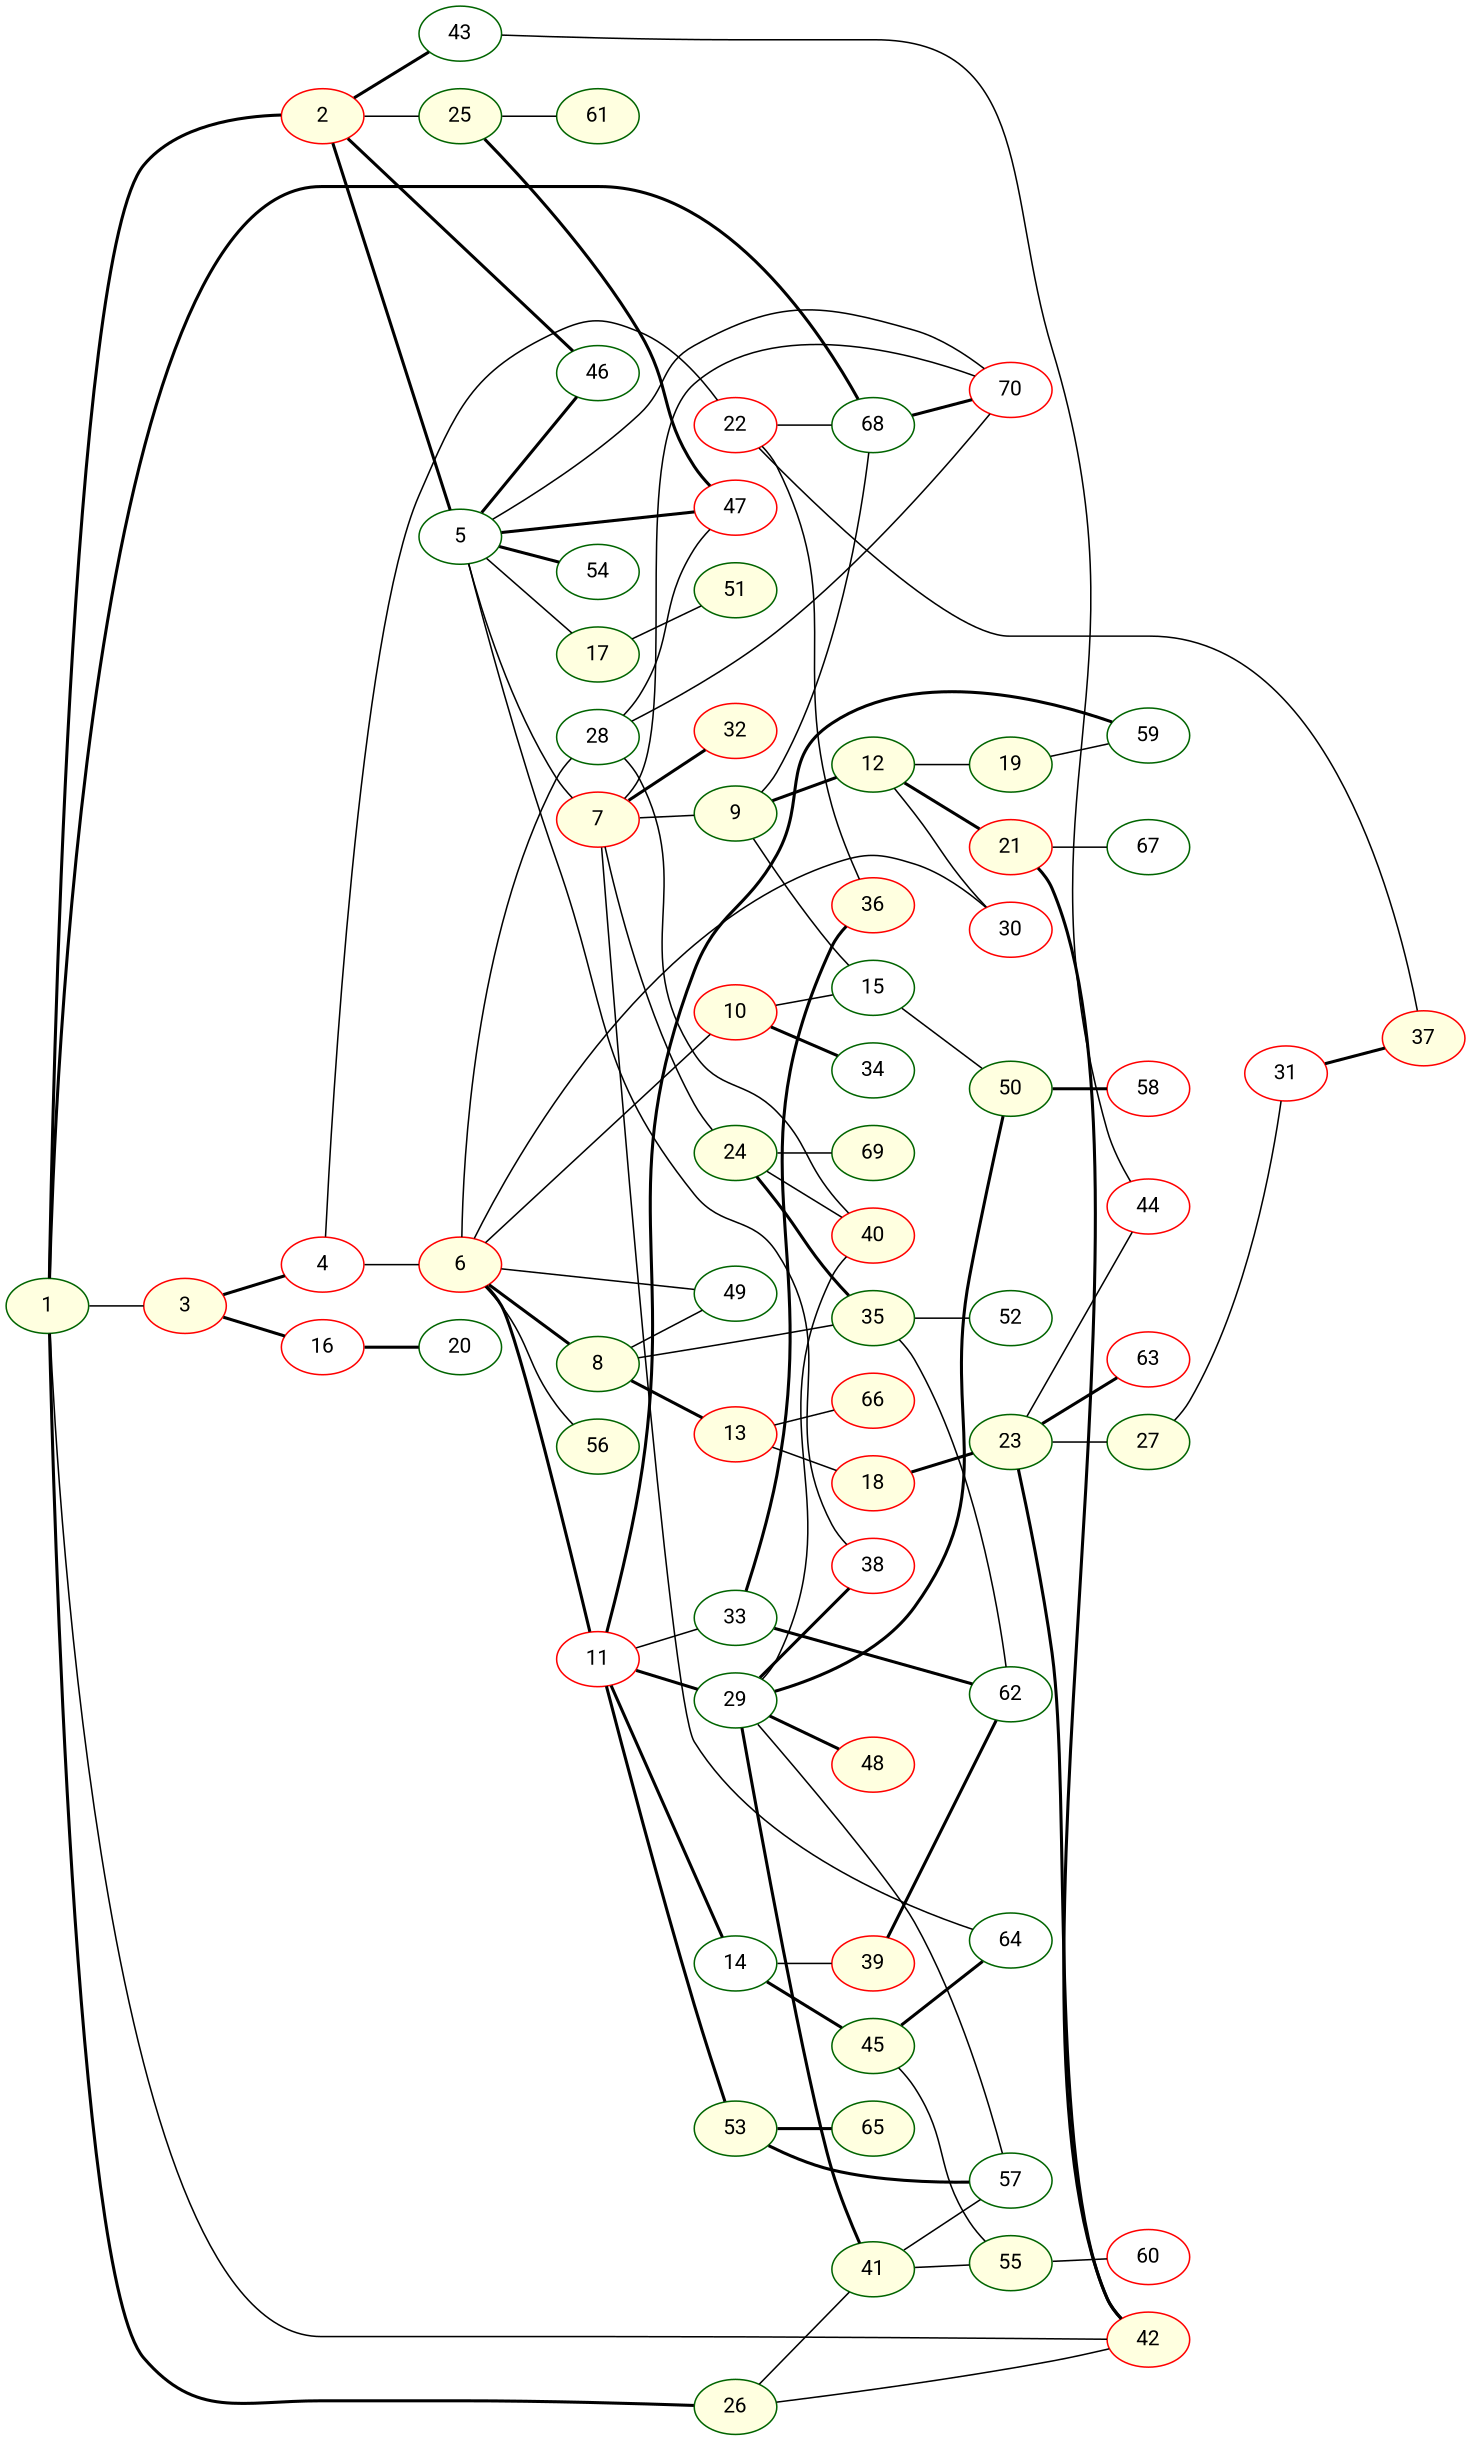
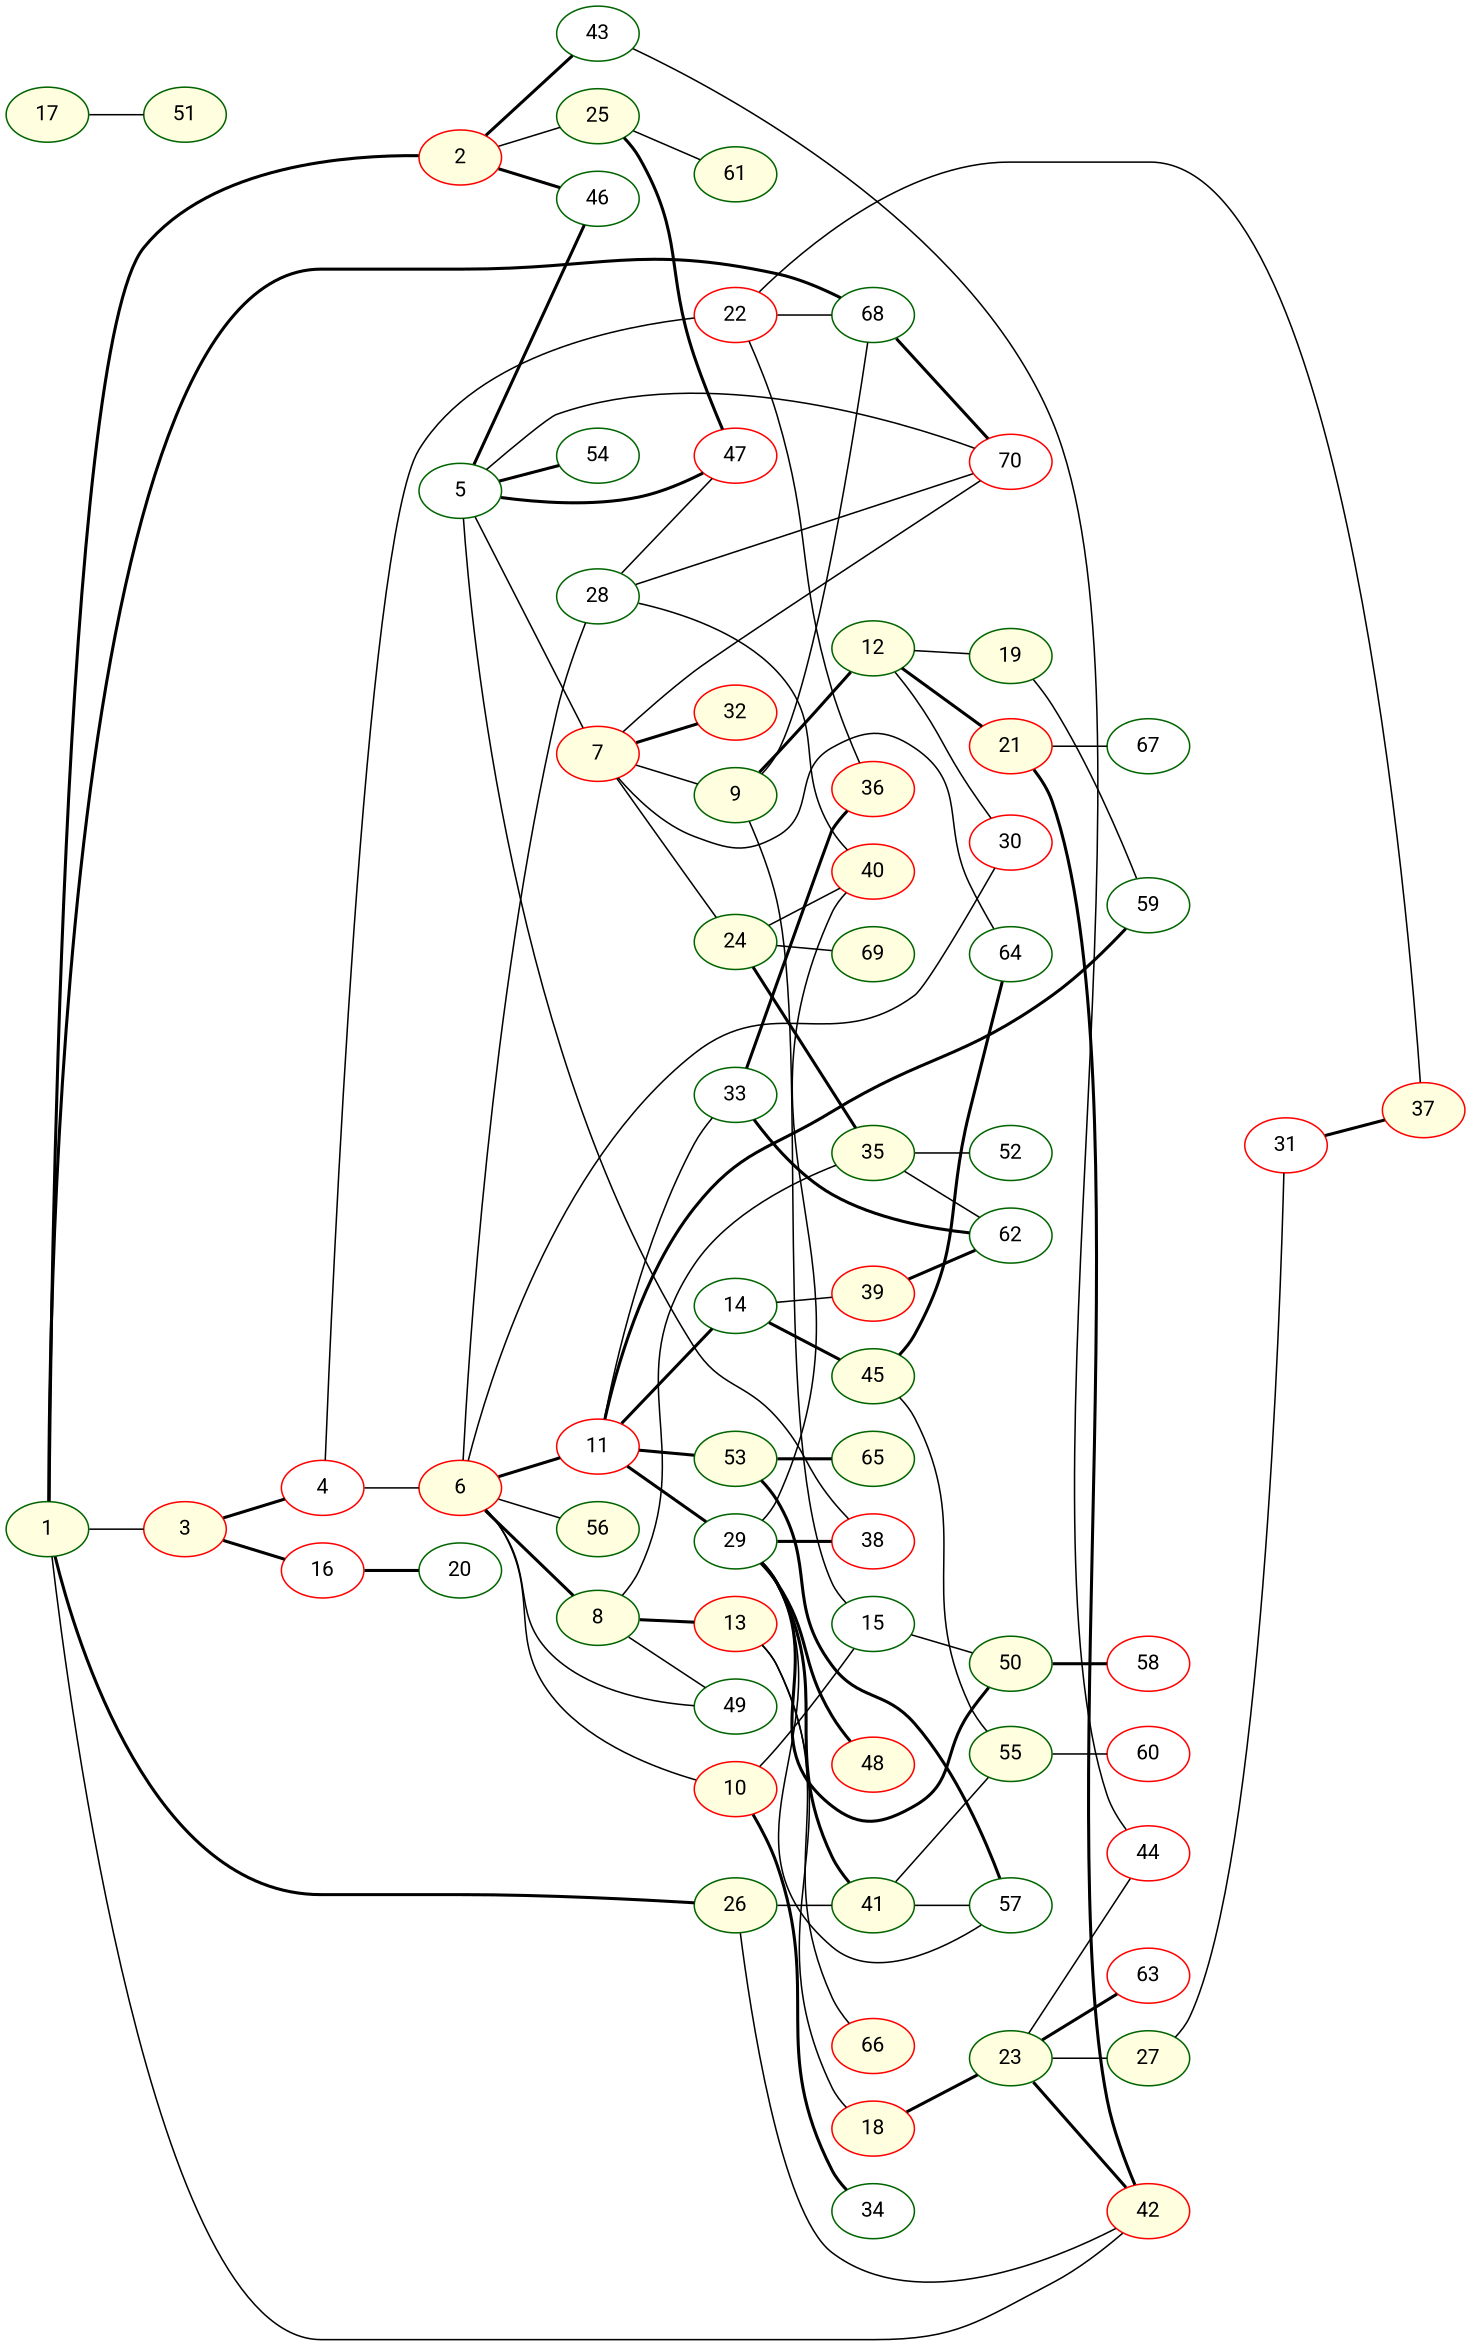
edge "2" -- "5": removed
edge "5" -- "17": removed
